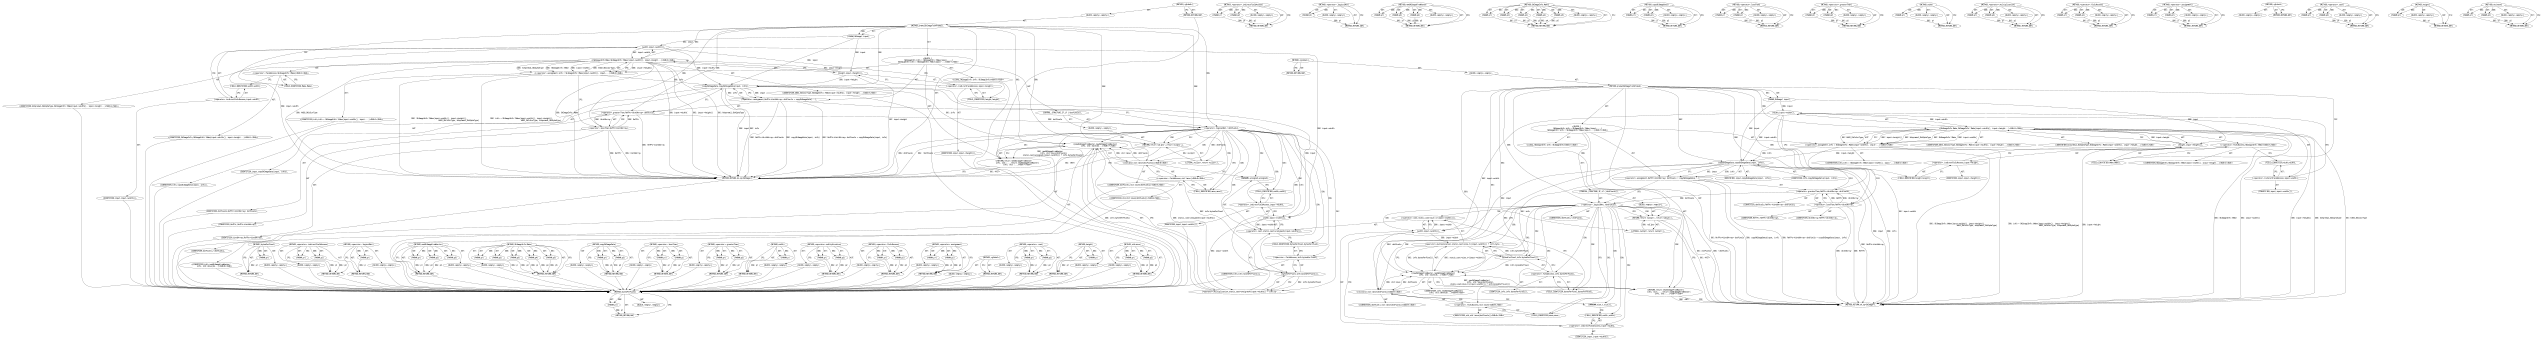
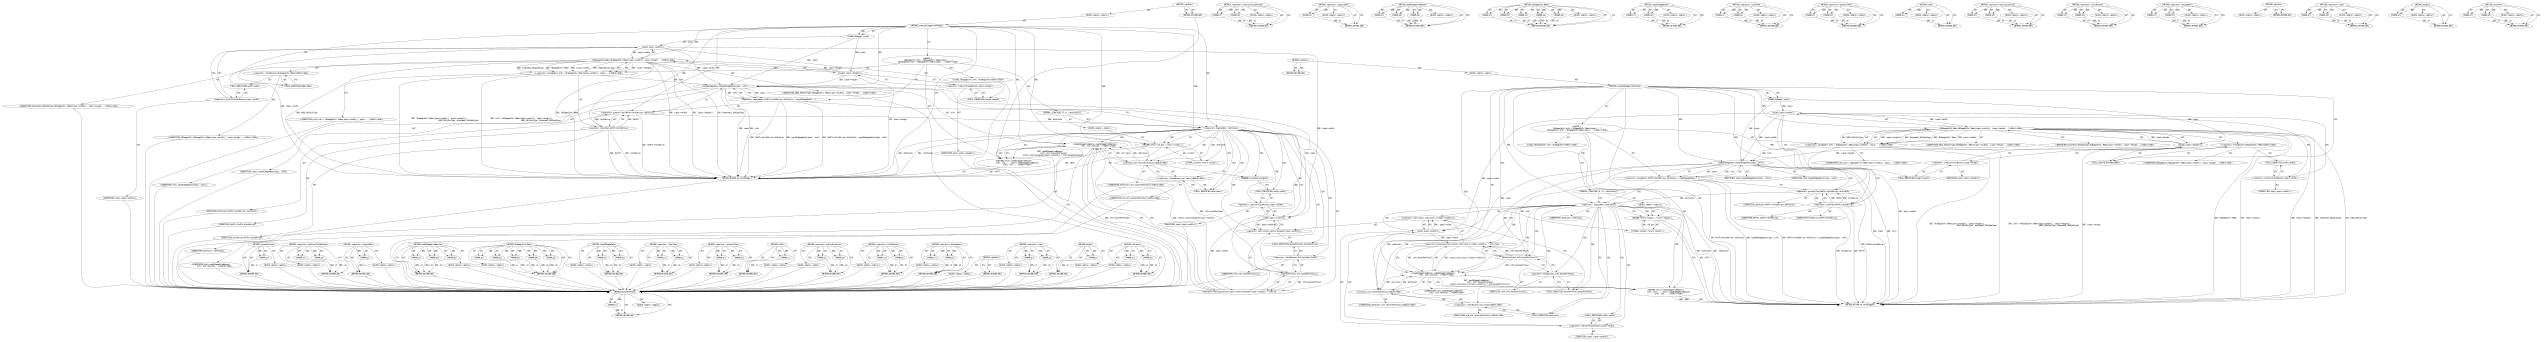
edge "(<operator>.cast,static_cast<unsigned>(input->width()))" -> "(UNKNOWN,unsigned,unsigned)": removed, label "AST:"
node "(UNKNOWN,size_t,size_t)": removed
